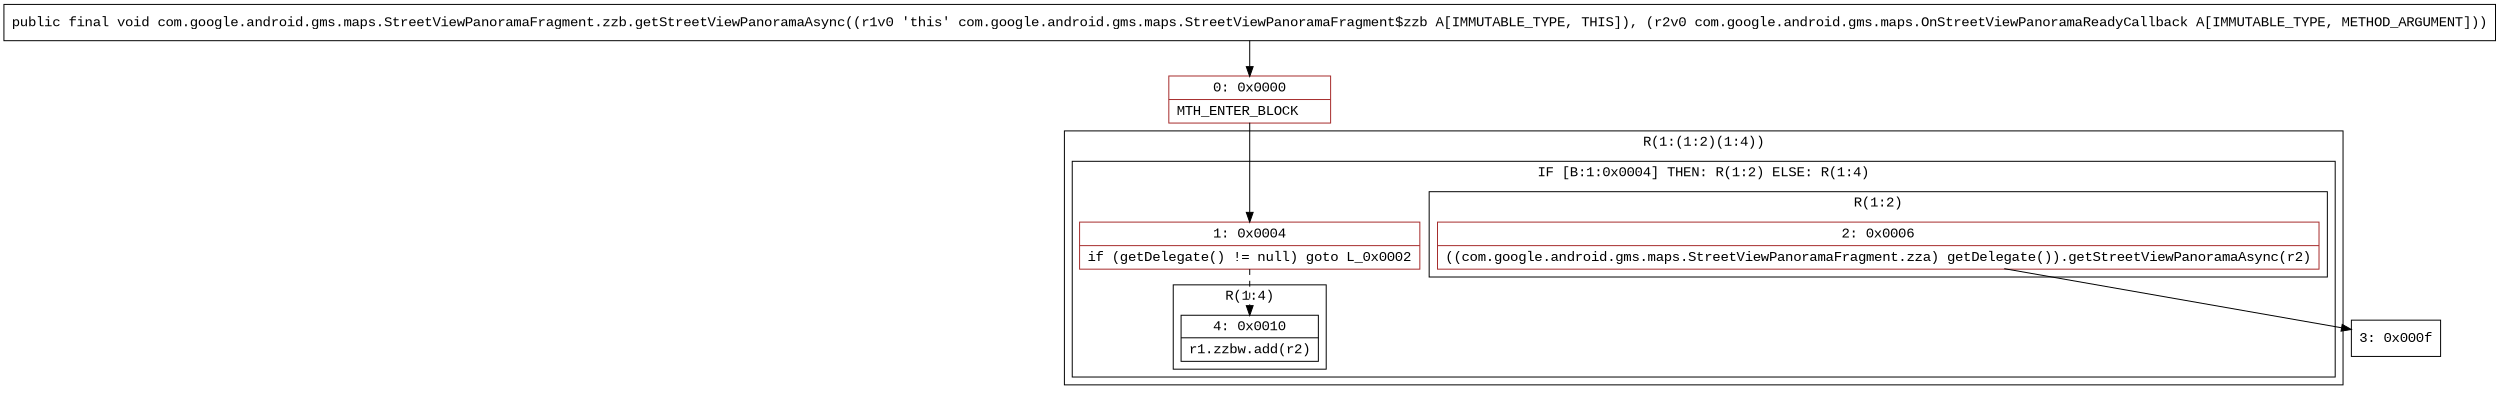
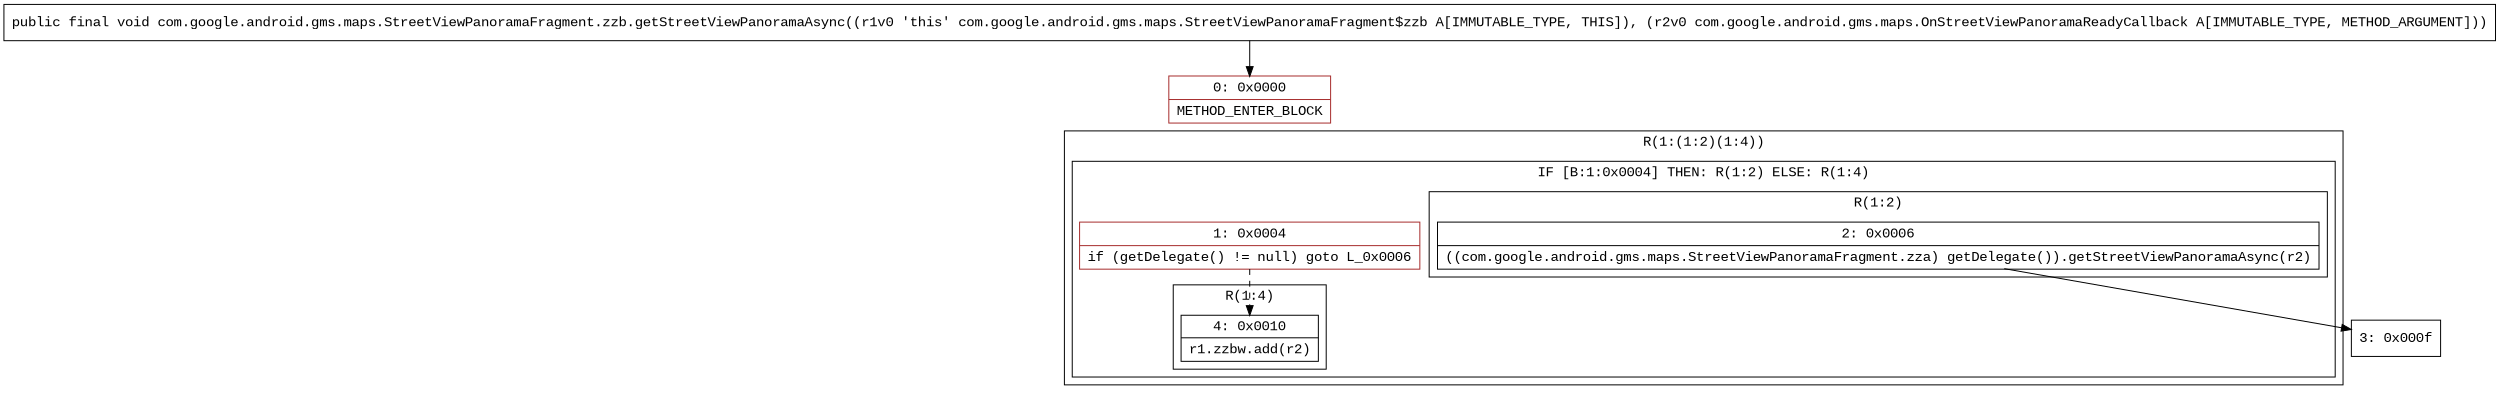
node "0: 0x0000": text "MTH_ENTER_BLOCK" -> "METHOD_ENTER_BLOCK"
edge "0: 0x0000" -> "1: 0x0004": removed
node "2: 0x0006": color brown -> black
node "1: 0x0004": text "if (getDelegate() != null) goto L_0x0002" -> "if (getDelegate() != null) goto L_0x0006"
